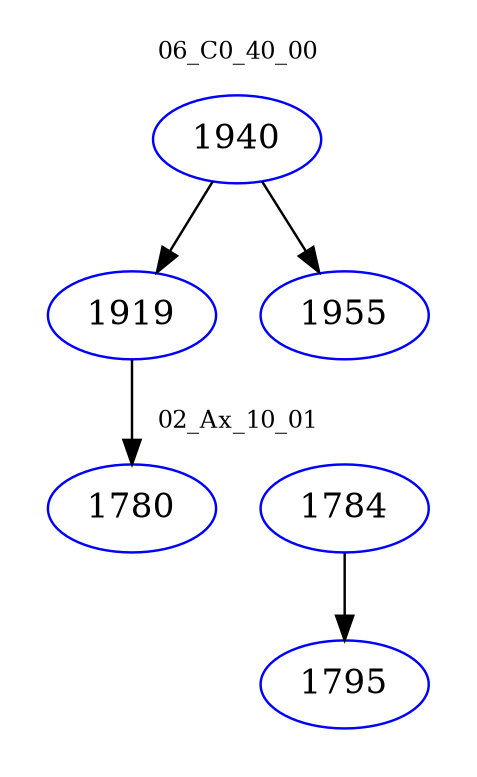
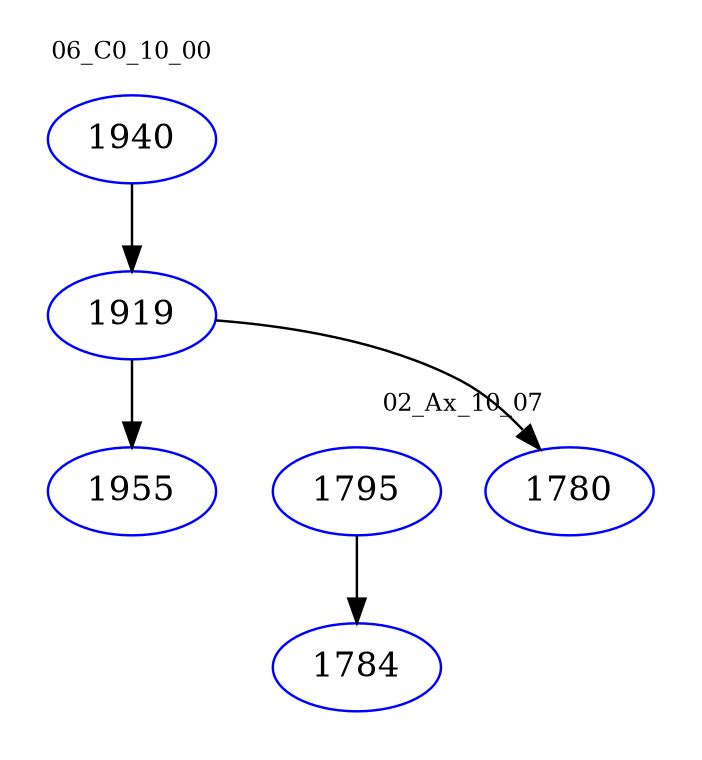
cluster "06_C0_40_00": label "06_C0_40_00" -> "06_C0_10_00"
edge "1940" -> "1955": now "1919" -> "1955"
cluster "02_Ax_10_01": label "02_Ax_10_01" -> "02_Ax_10_07"
edge "1784" -> "1795": reversed
